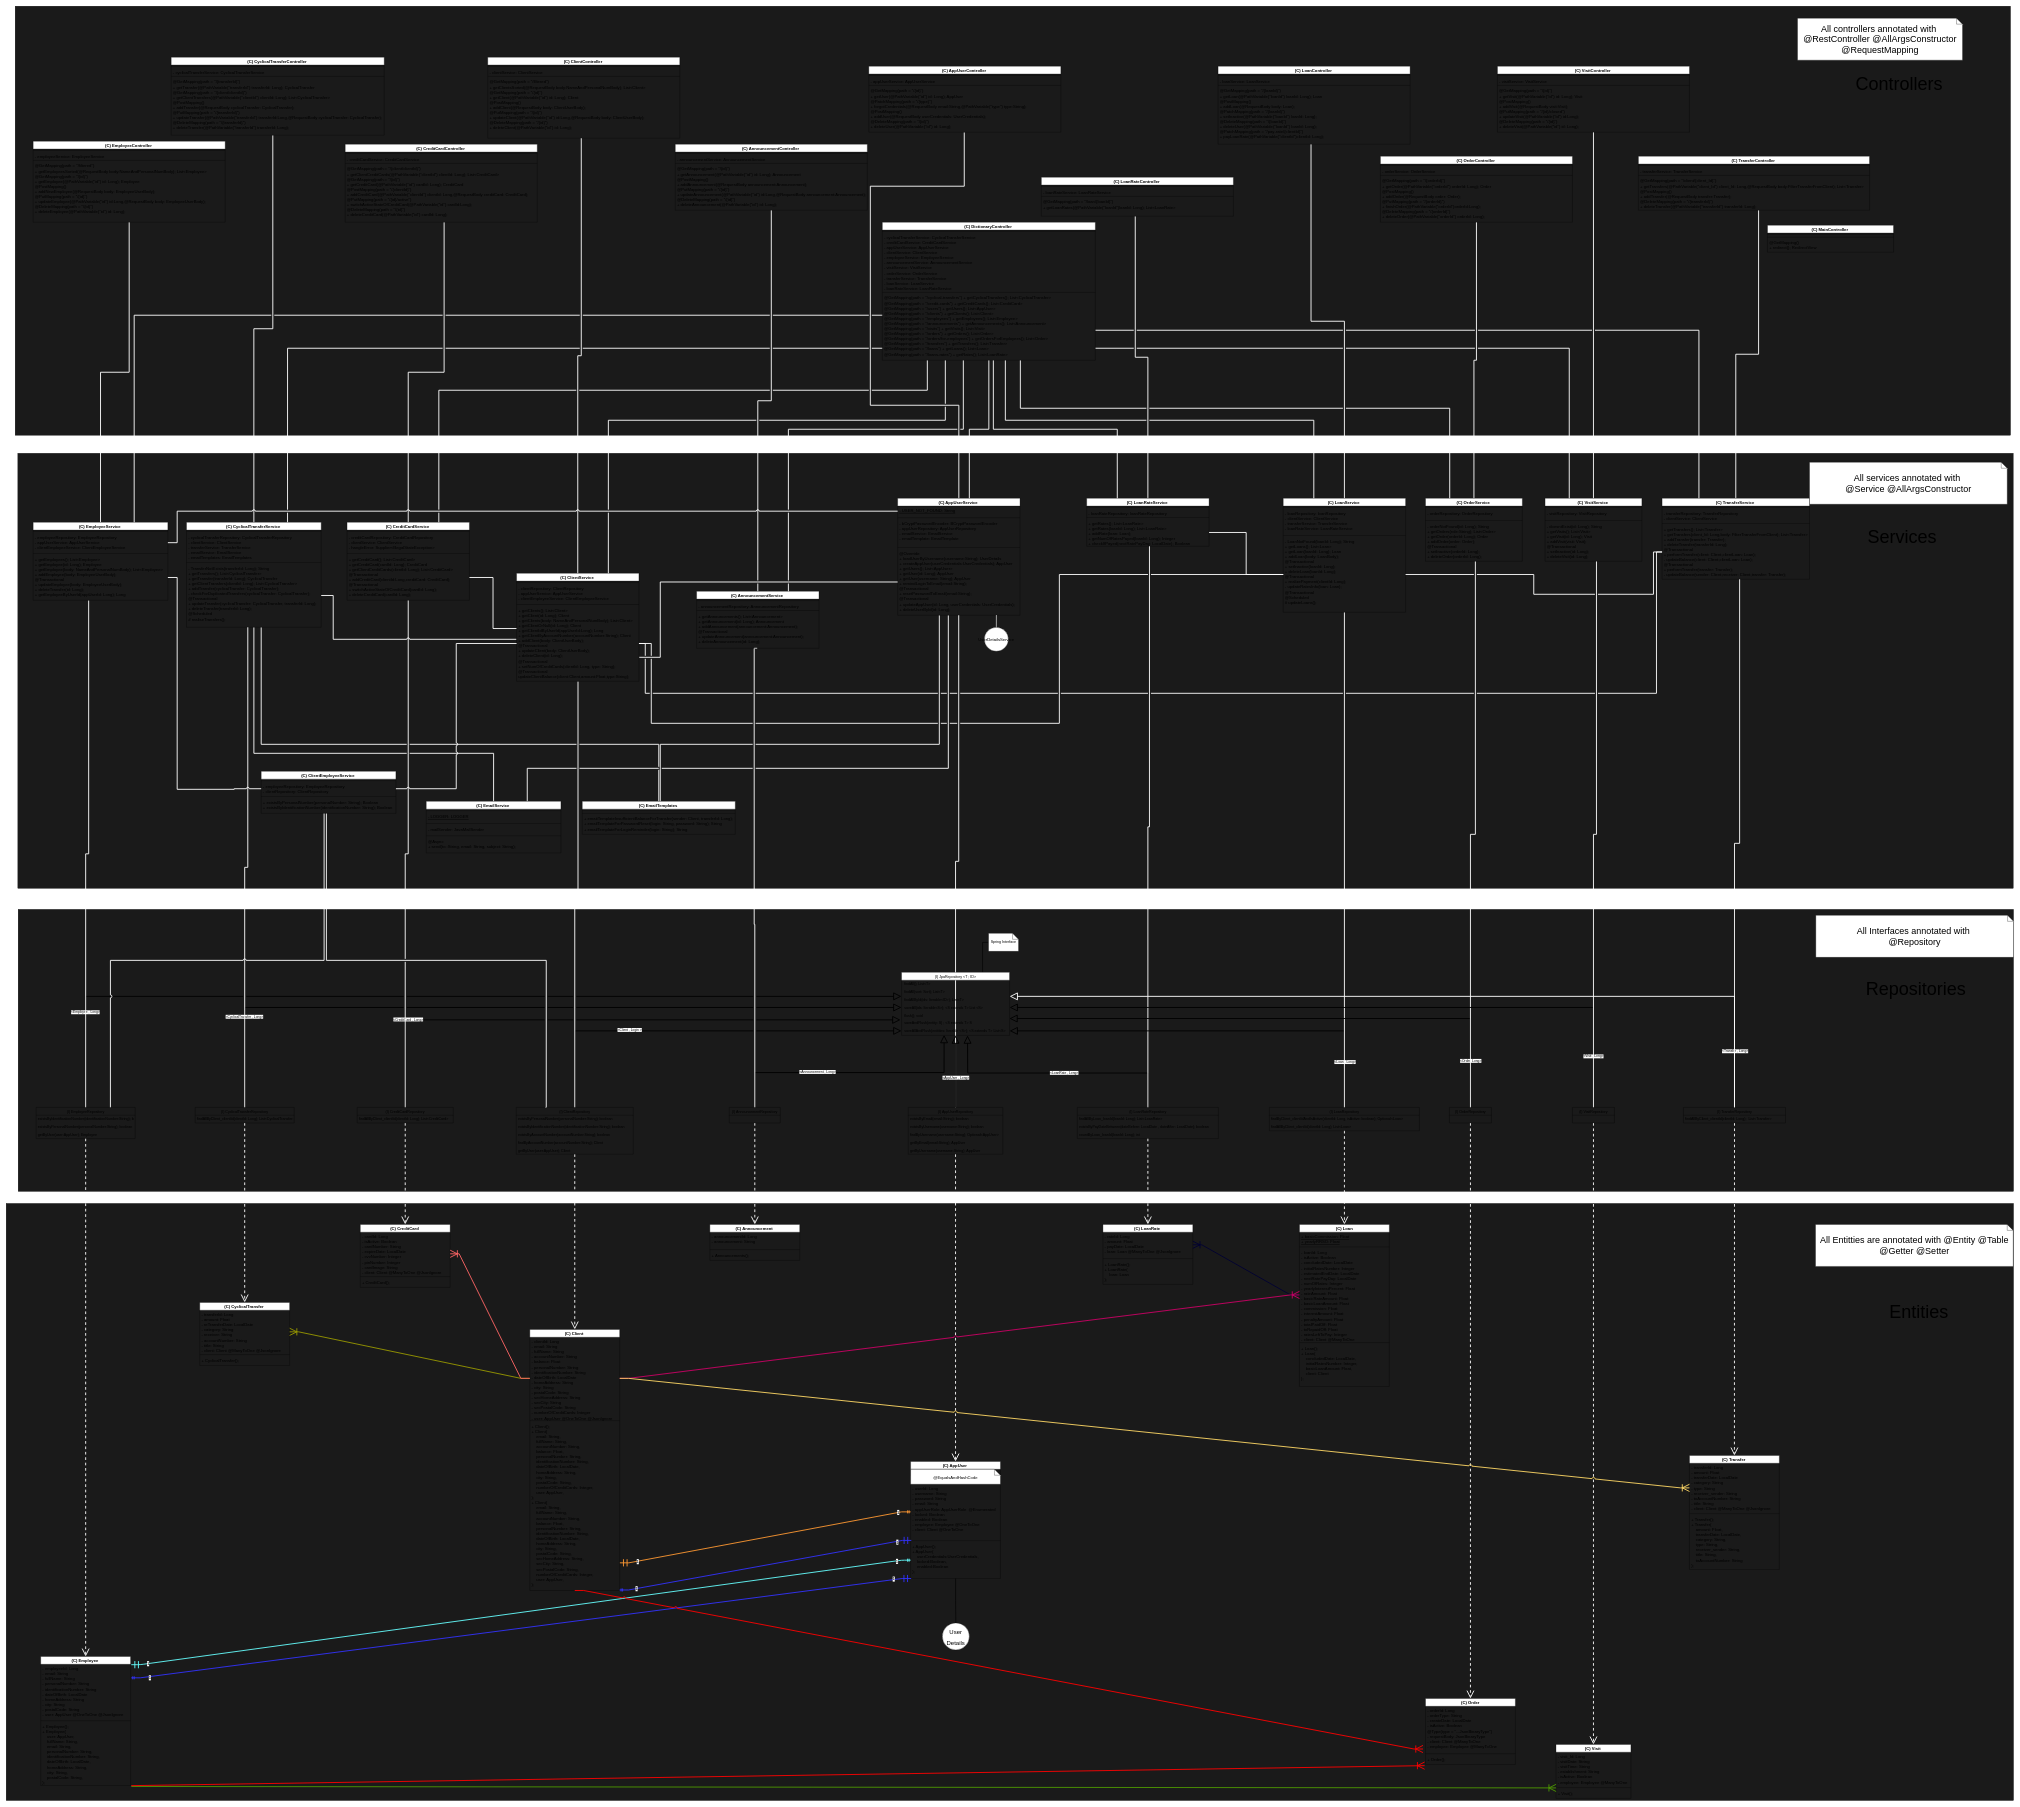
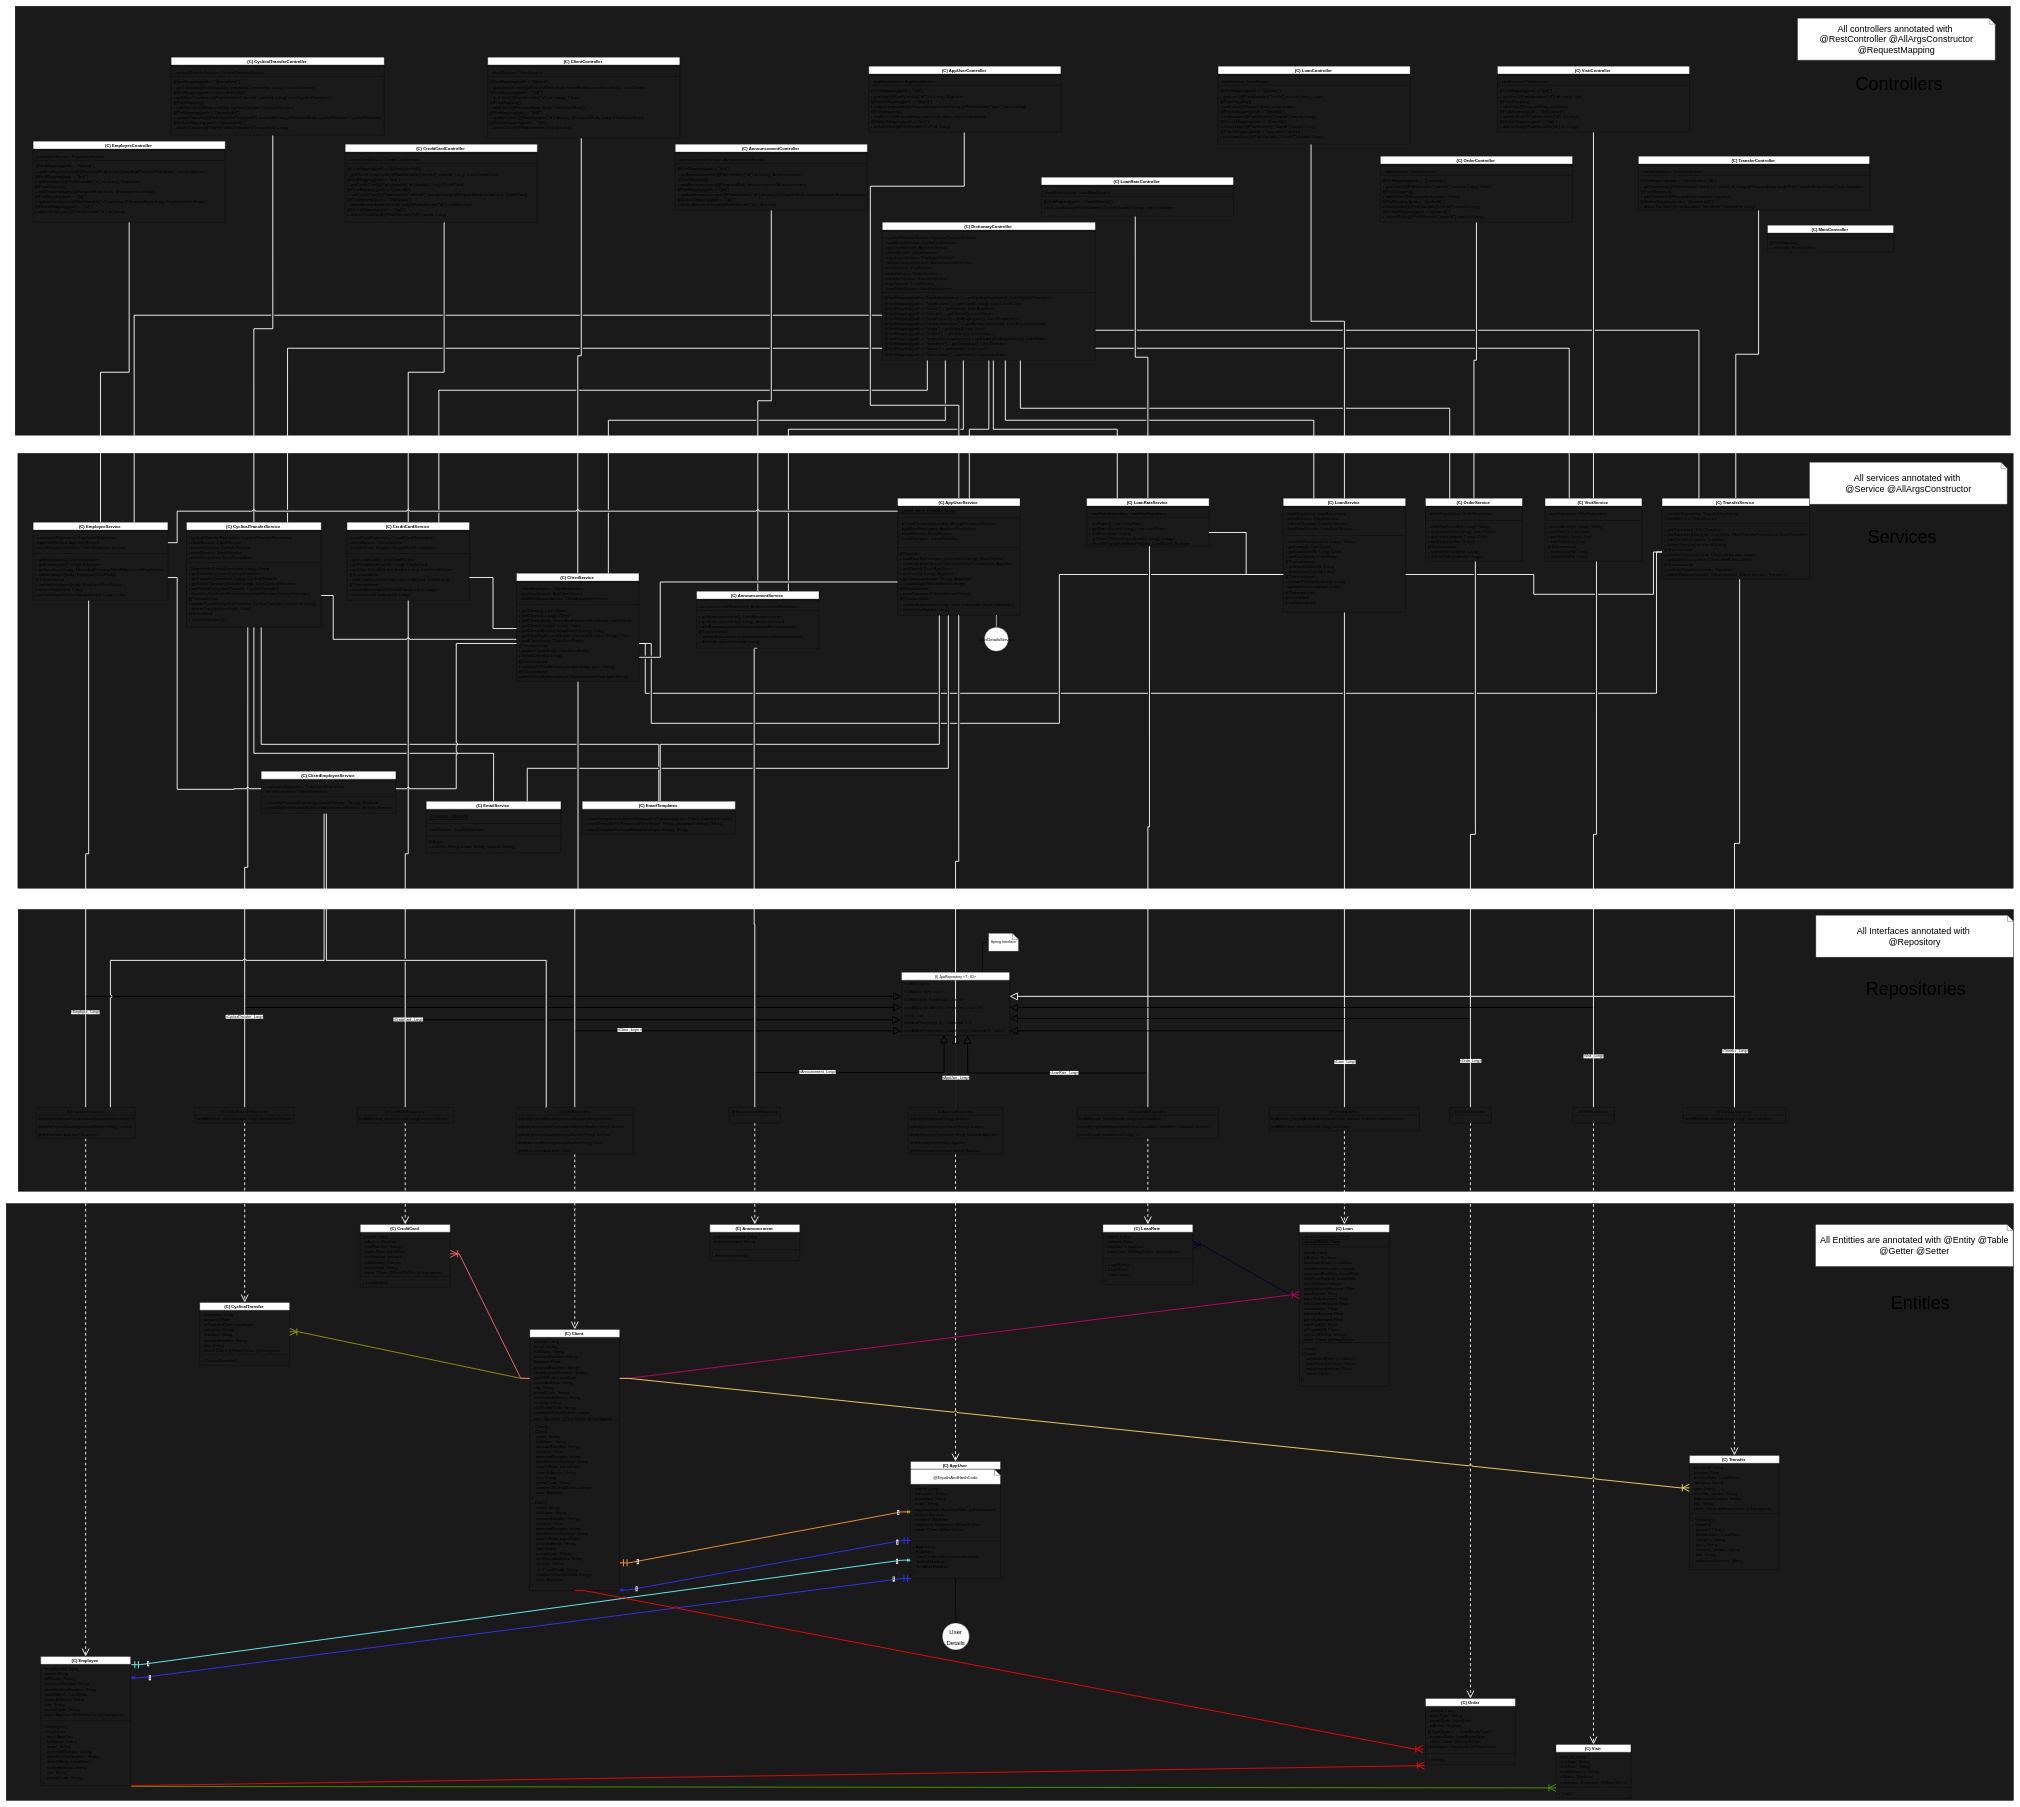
node "All controllers annotated with @RestController @AllArgsConstructor @RequestMapping": size 165x42 -> 198x42
node "Entities": moved (1919, 1311) -> (1920, 1302)
